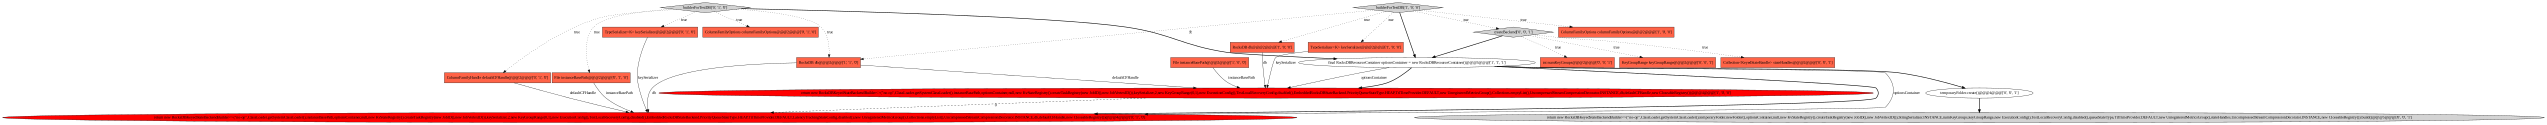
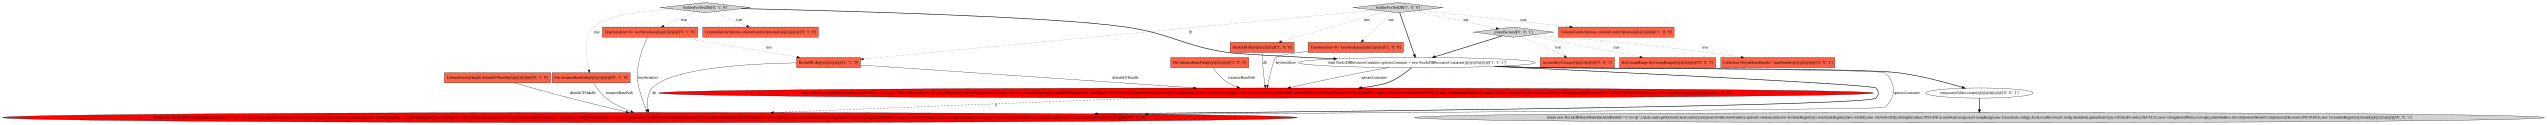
edge "builderForTestDB['0', '1', '0']" -> "RocksDB db@@@2@@@['1', '1', '0']": now "TypeSerializer<K> keySerializer@@@2@@@['0', '1', '0']" -> "RocksDB db@@@2@@@['1', '1', '0']"
edge "builderForTestDB['0', '1', '0']" -> "ColumnFamilyHandle defaultCFHandle@@@2@@@['0', '1', '0']": removed, label "true"
